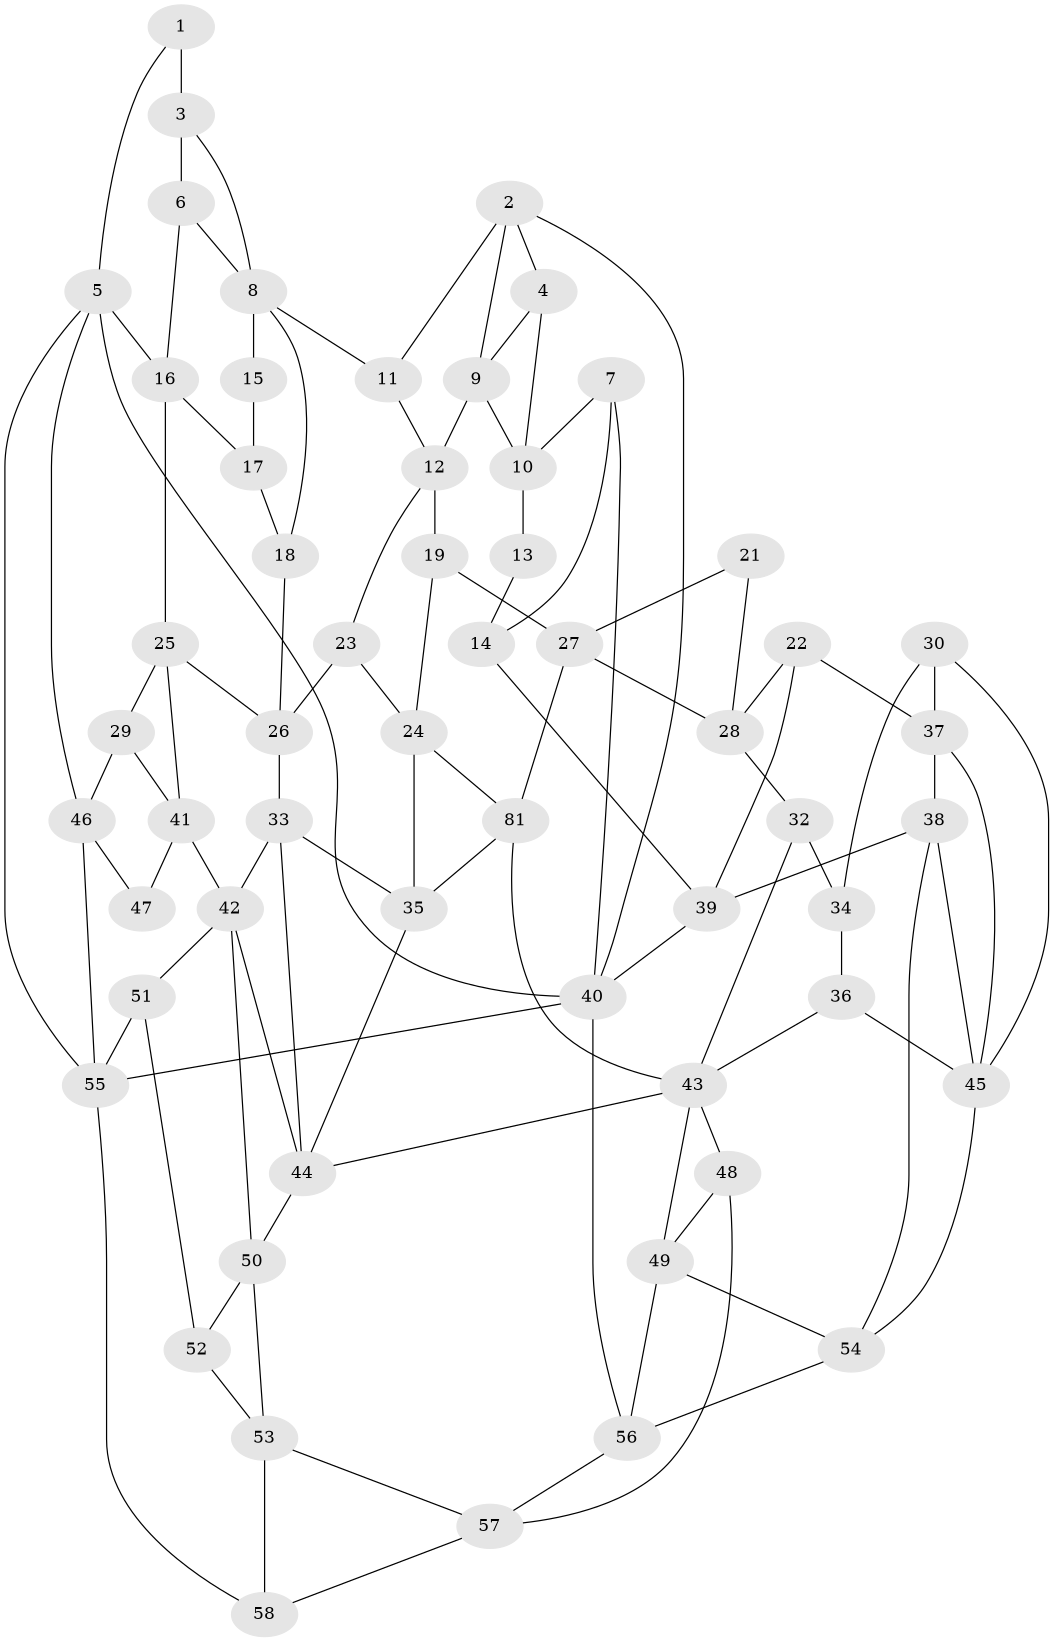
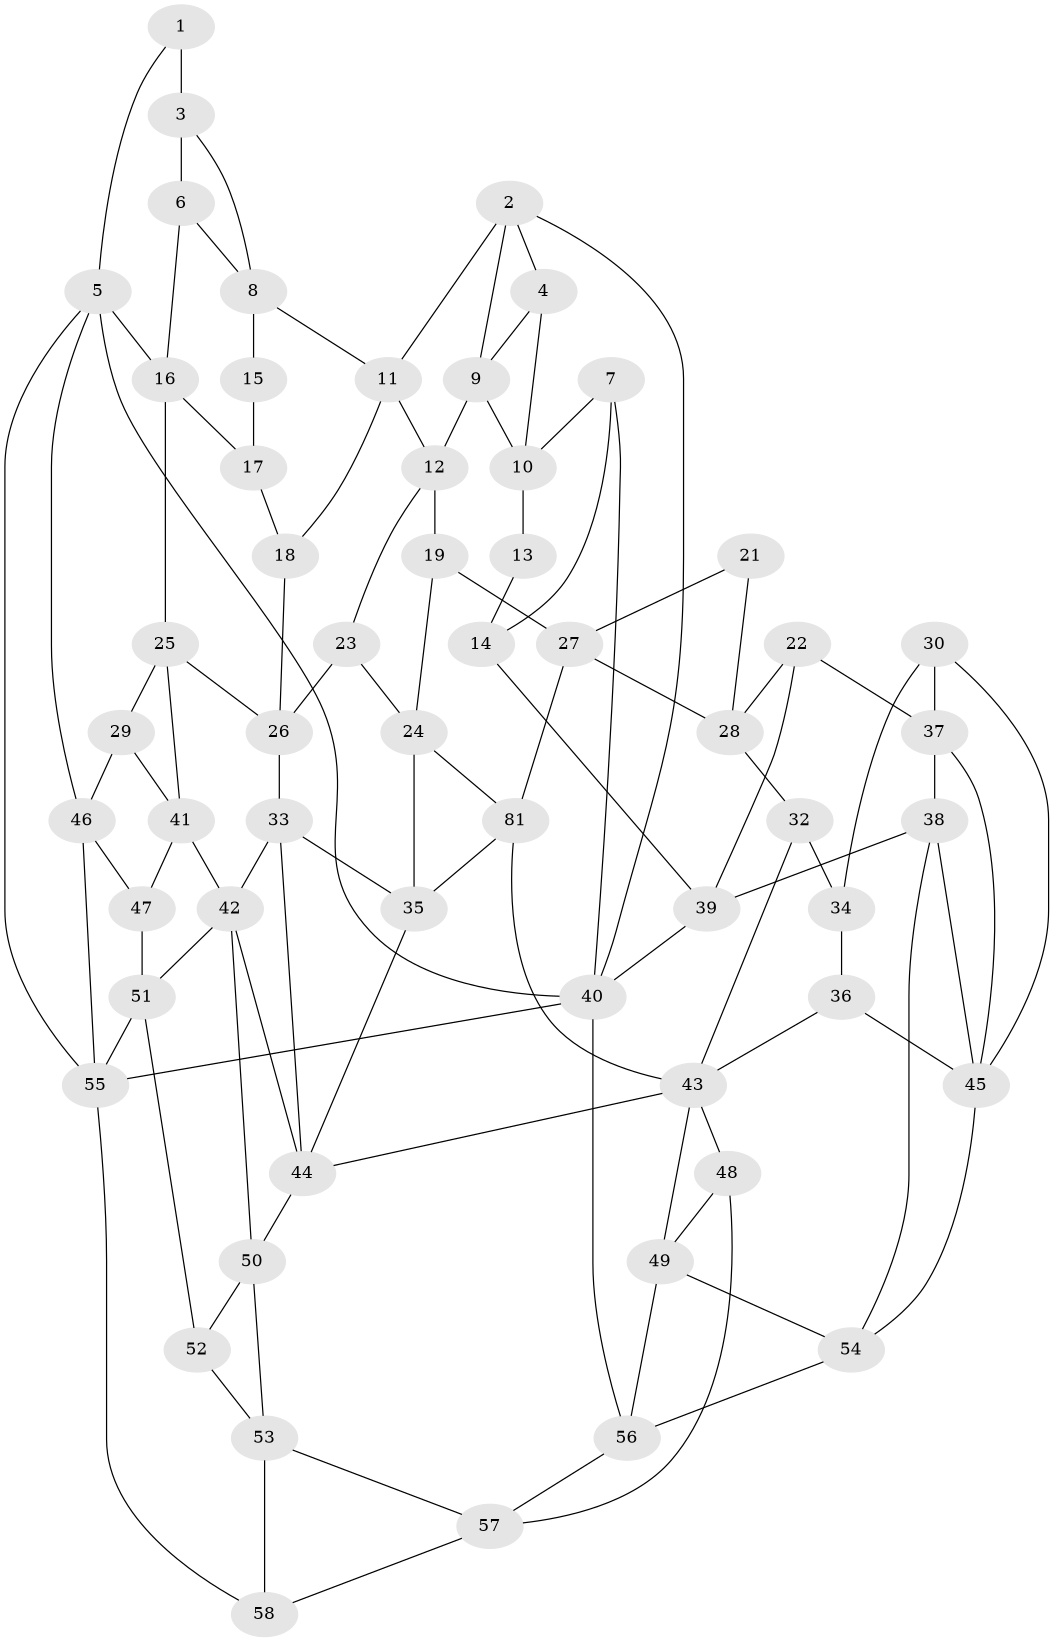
edge "8" -- "18": now "11" -- "18"
edge "47" -- "51": added
